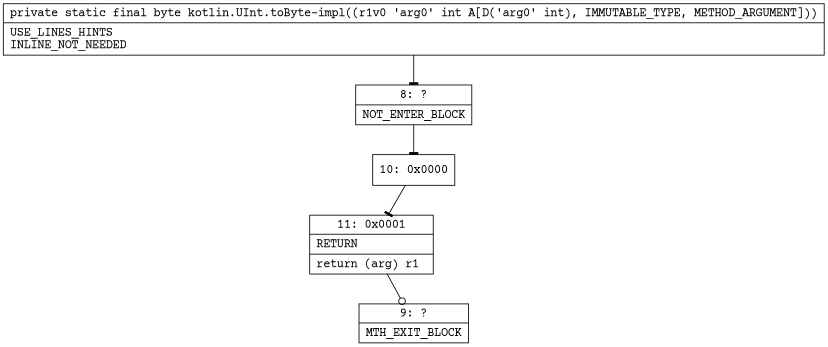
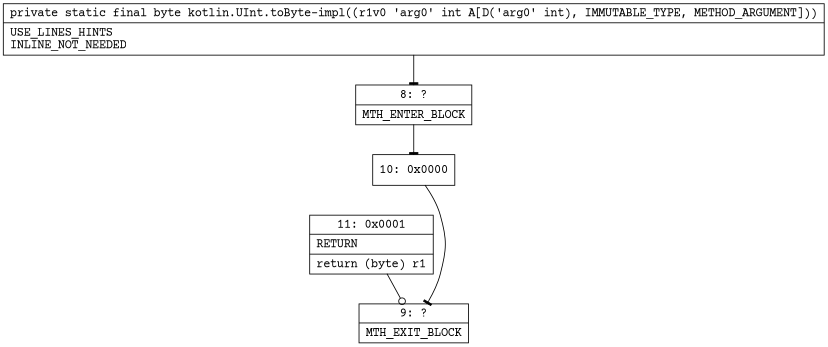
node "8: ?": text "NOT_ENTER_BLOCK" -> "MTH_ENTER_BLOCK"
edge "10: 0x0000" -> "11: 0x0001": now "10: 0x0000" -> "9: ?"
node "11: 0x0001": text "return (arg) r1" -> "return (byte) r1"
